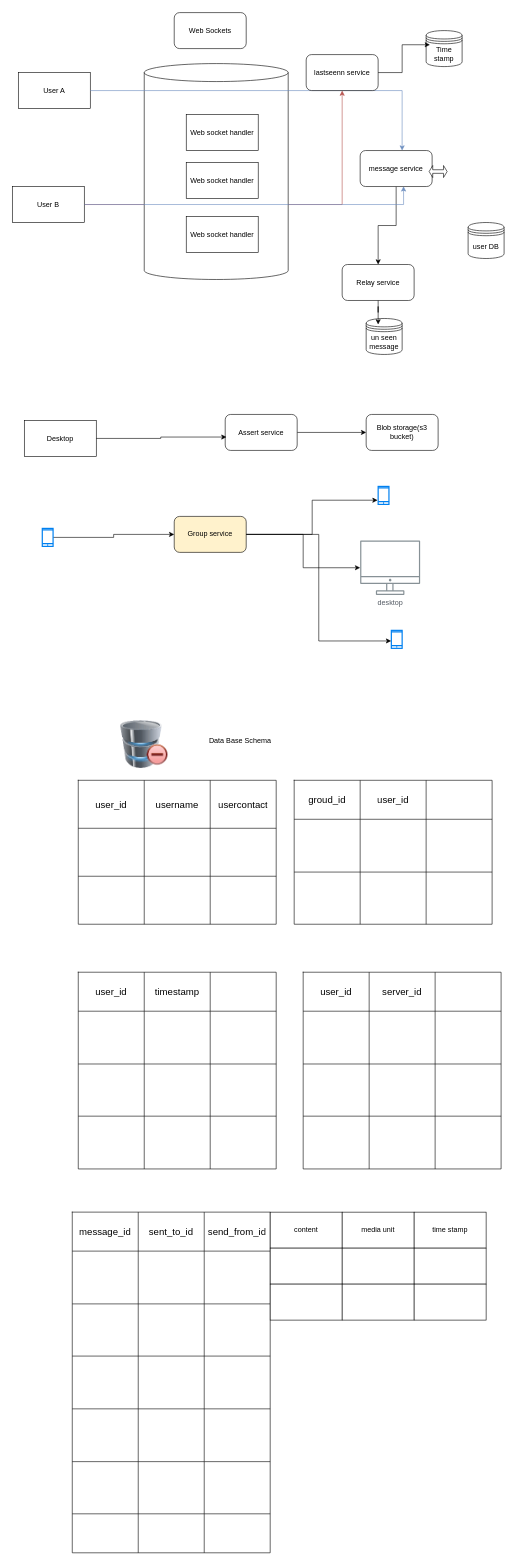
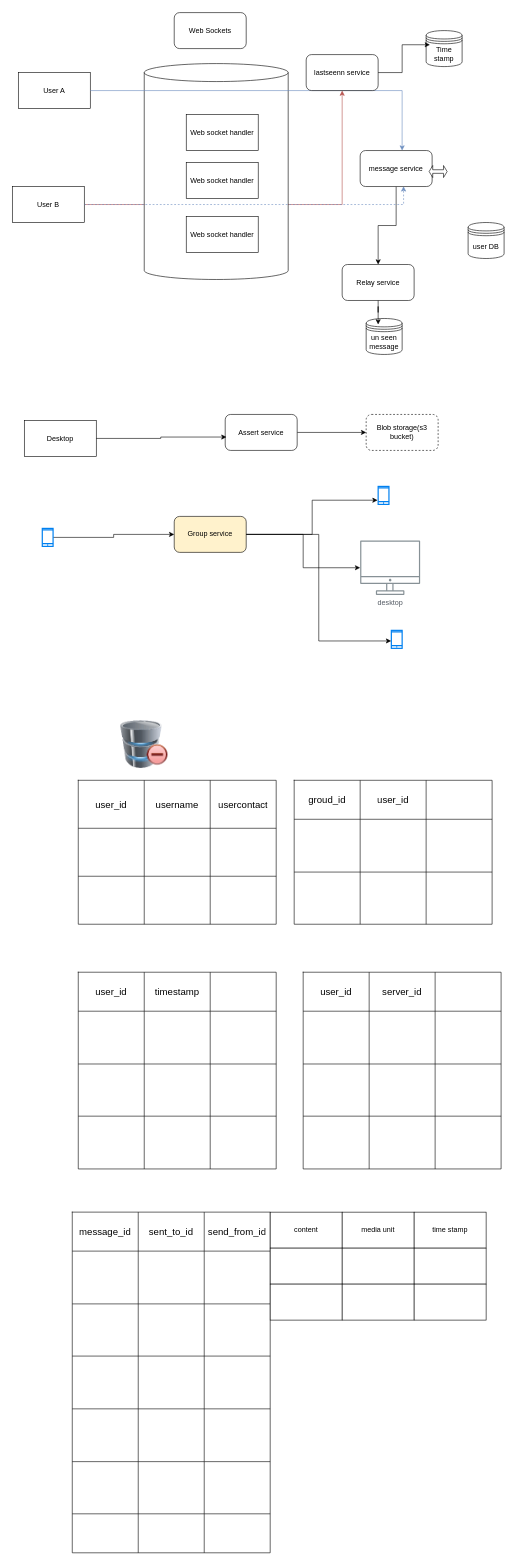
edge "User B" -> "message service": style solid -> dashed
node "Blob storage(s3 bucket)": style solid -> dashed
node "Data Base Schema": removed
